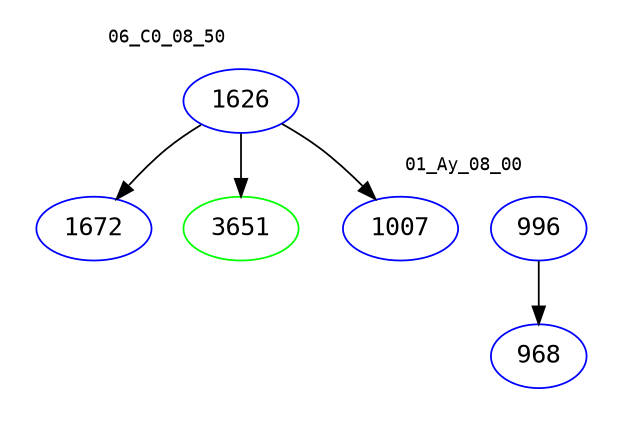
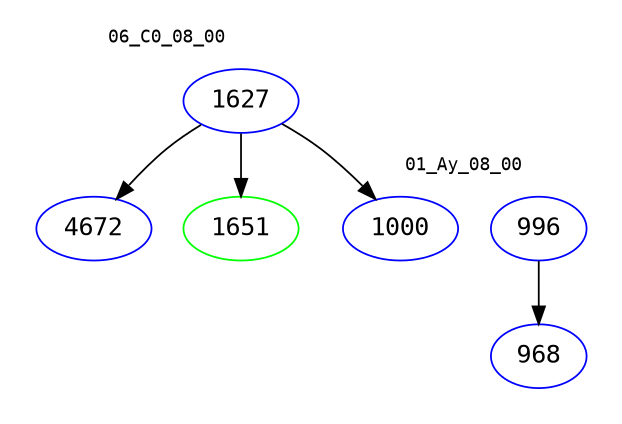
cluster "06_C0_08_50": label "06_C0_08_50" -> "06_C0_08_00"
node "1626": label "1626" -> "1627"
node "1672": label "1672" -> "4672"
node "3651": label "3651" -> "1651"
node "1007": label "1007" -> "1000"
